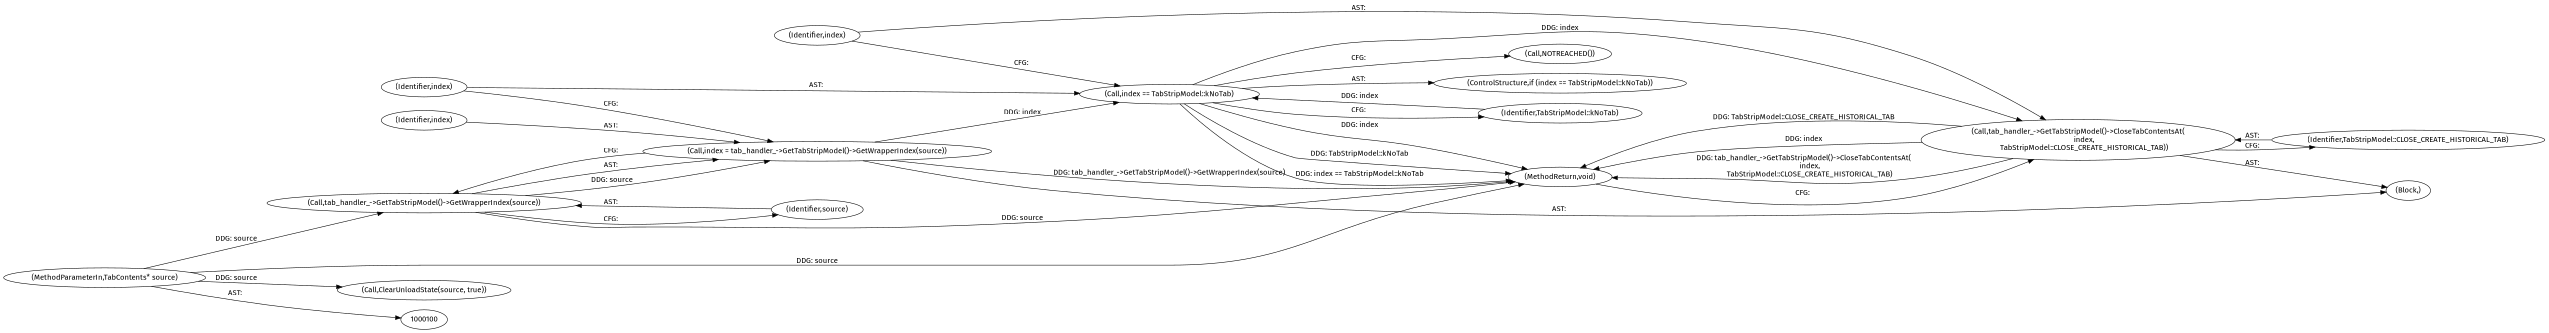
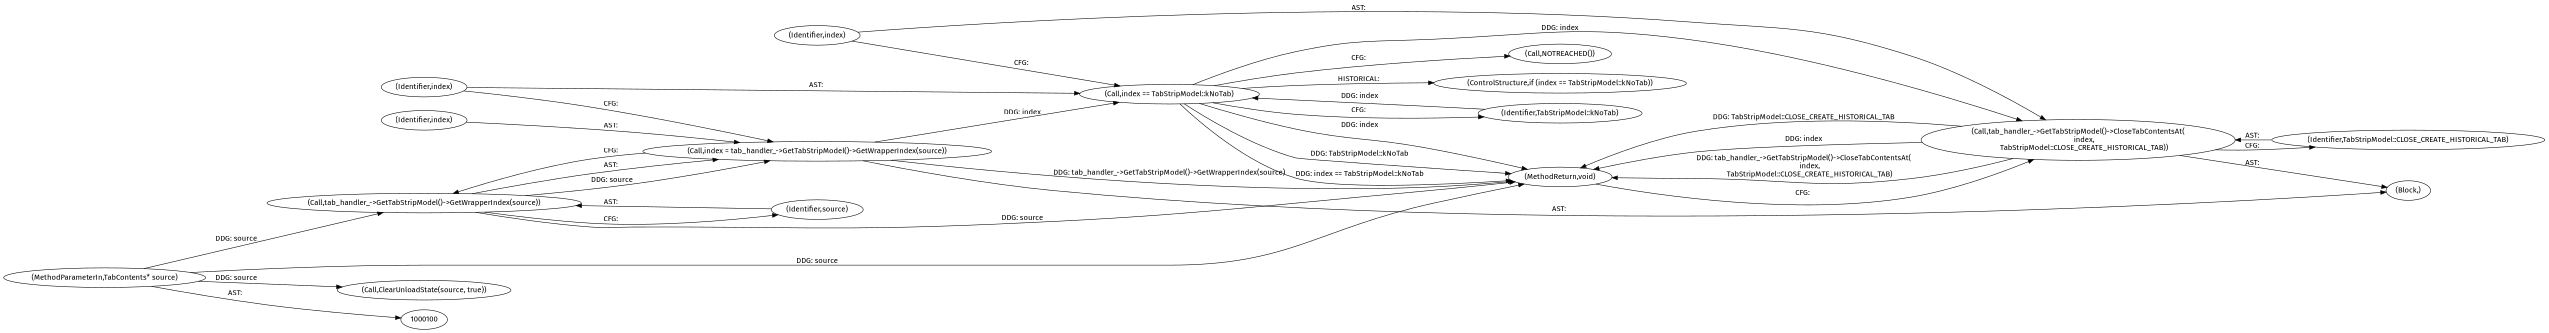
edge "(Call,index == TabStripModel::kNoTab)" -> "(ControlStructure,if (index == TabStripModel::kNoTab))": label "AST: " -> "HISTORICAL: "
